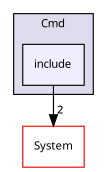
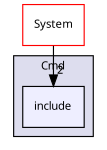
edge "include" -> "System": reversed
